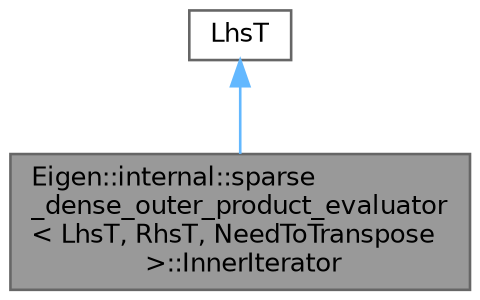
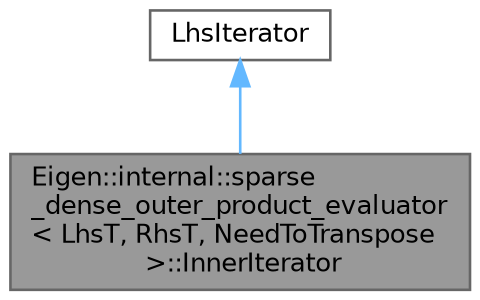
node "LhsT": label "LhsT" -> "LhsIterator"
